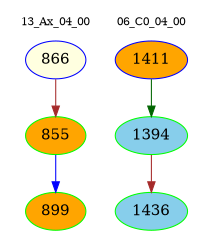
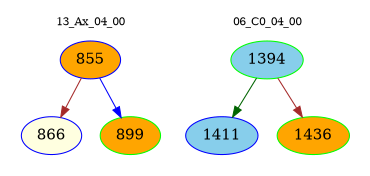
node "1411": fillcolor orange -> skyblue
edge "866" -> "855": reversed
edge "1411" -> "1394": reversed
node "855": color green -> blue
node "1436": fillcolor skyblue -> orange
